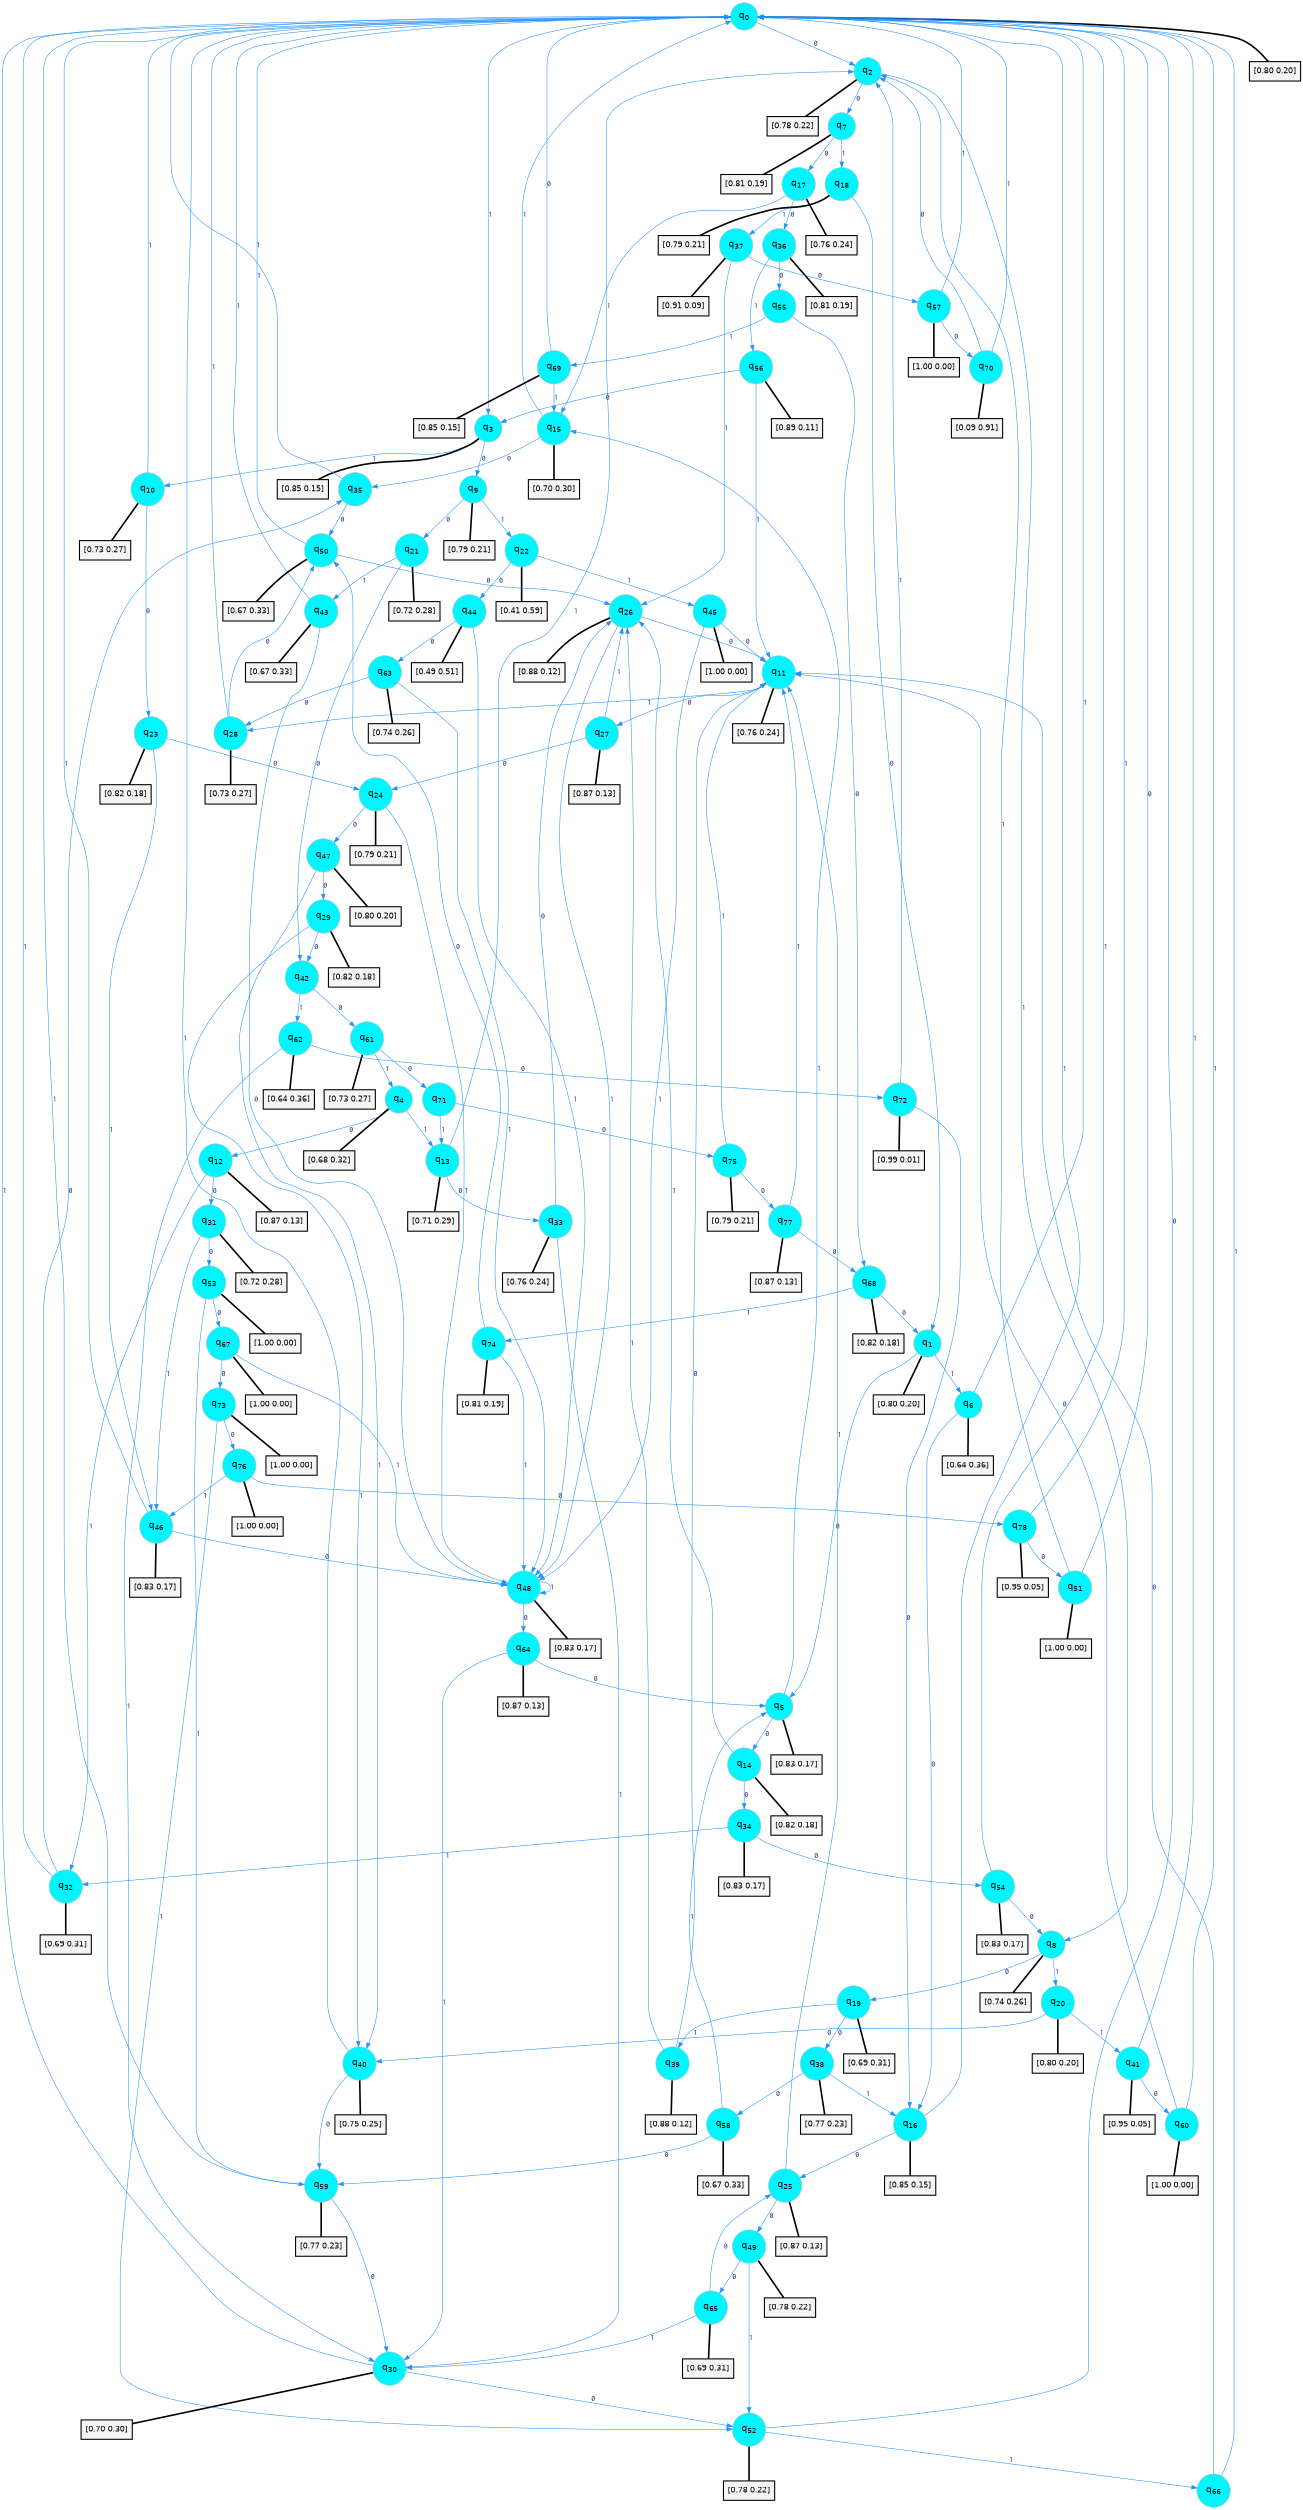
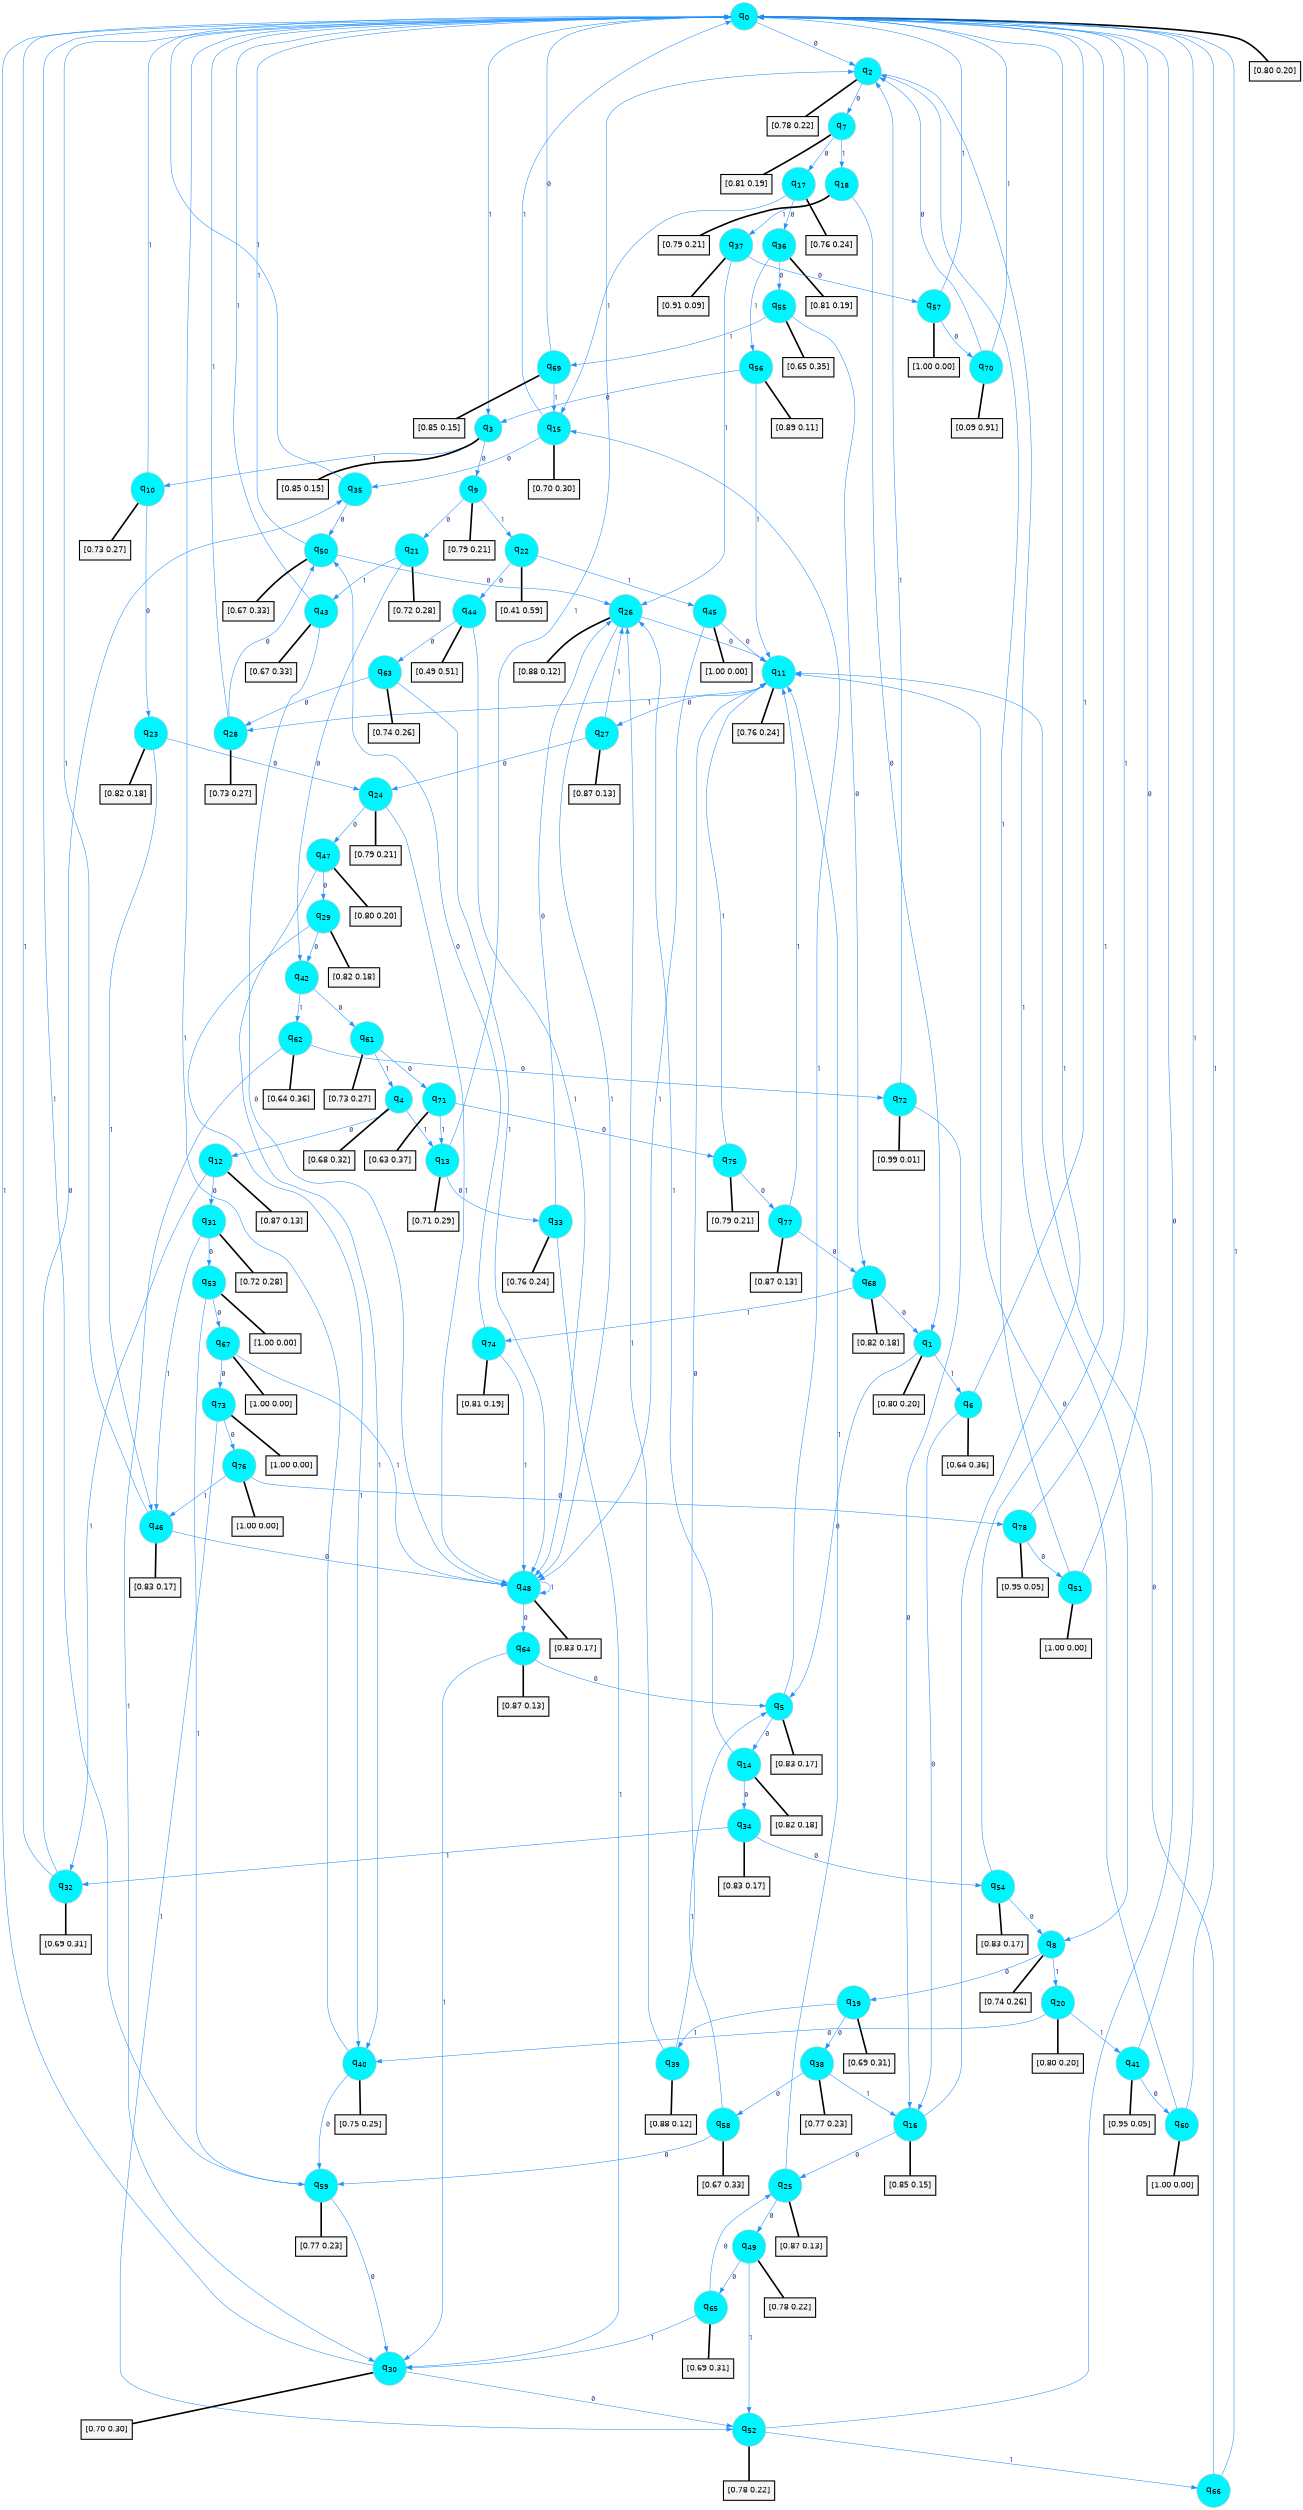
node "[0.65 0.35]": added
node "[0.63 0.37]": added
